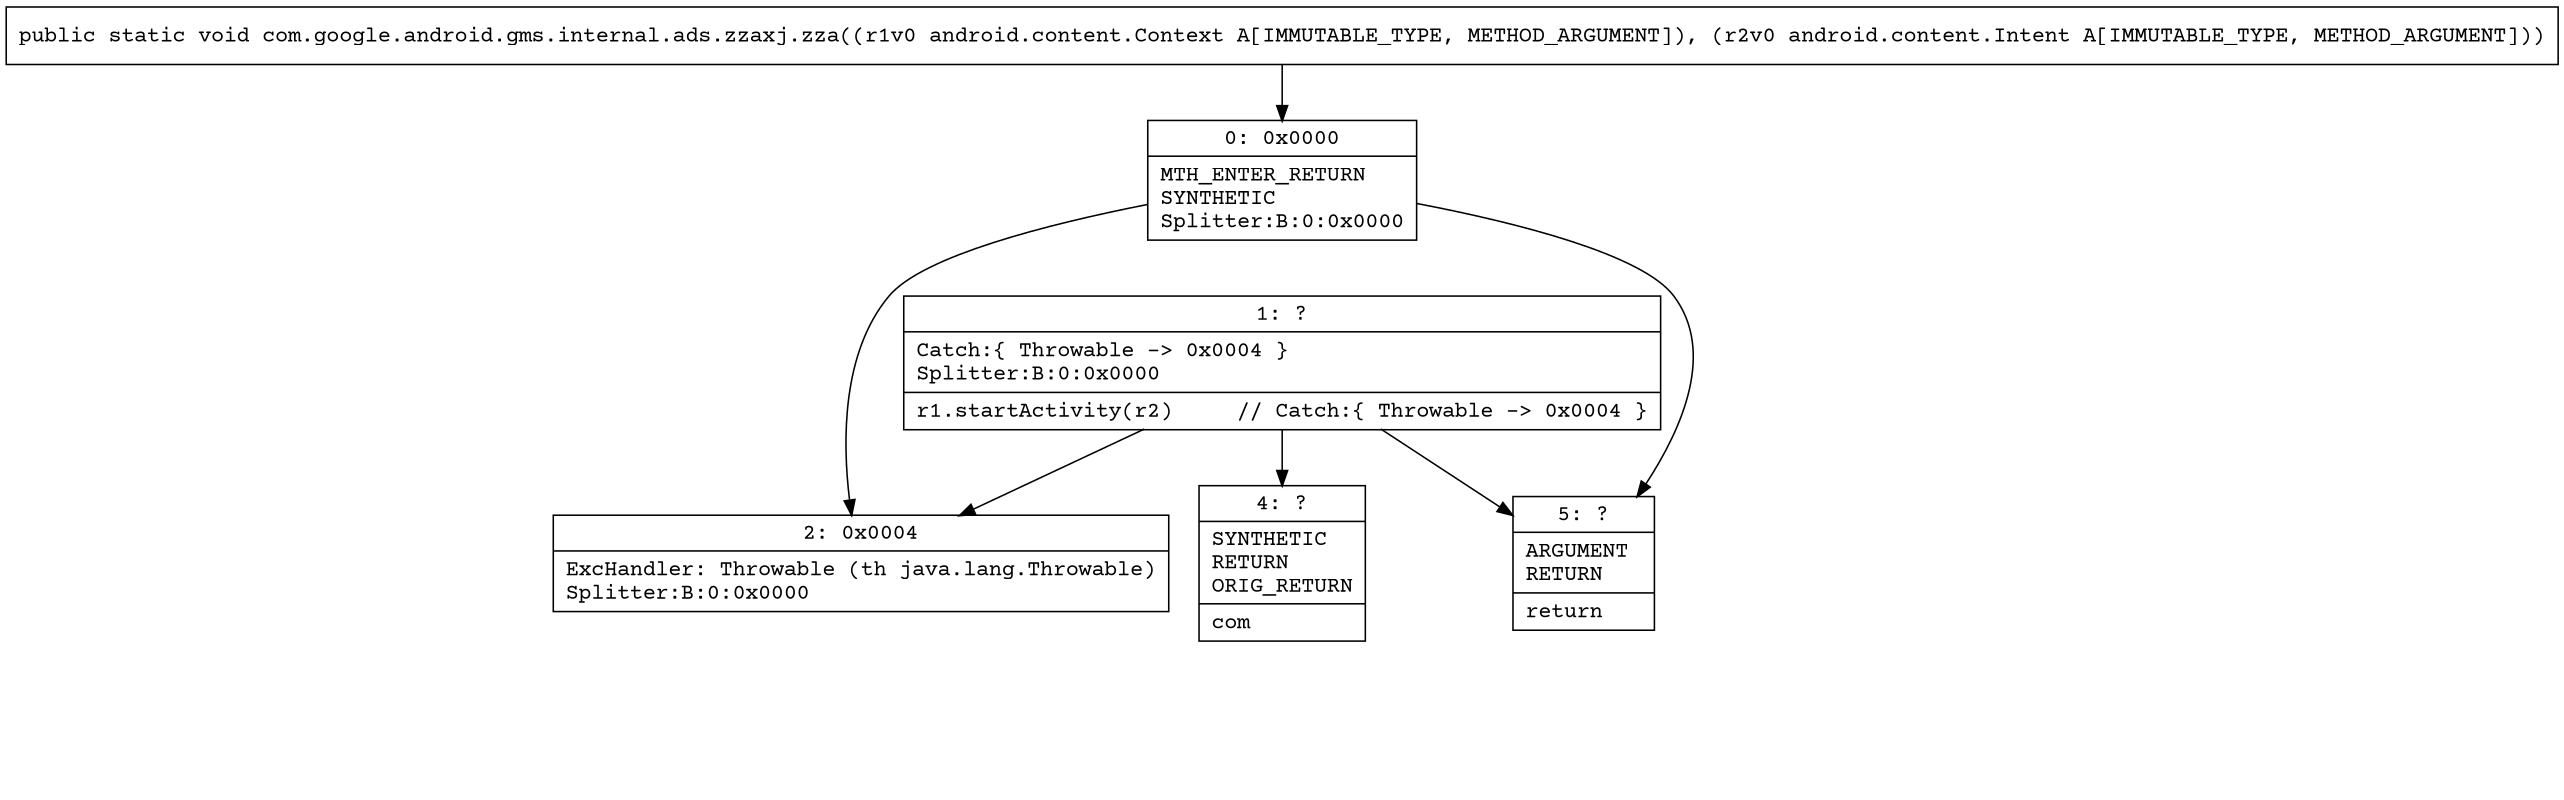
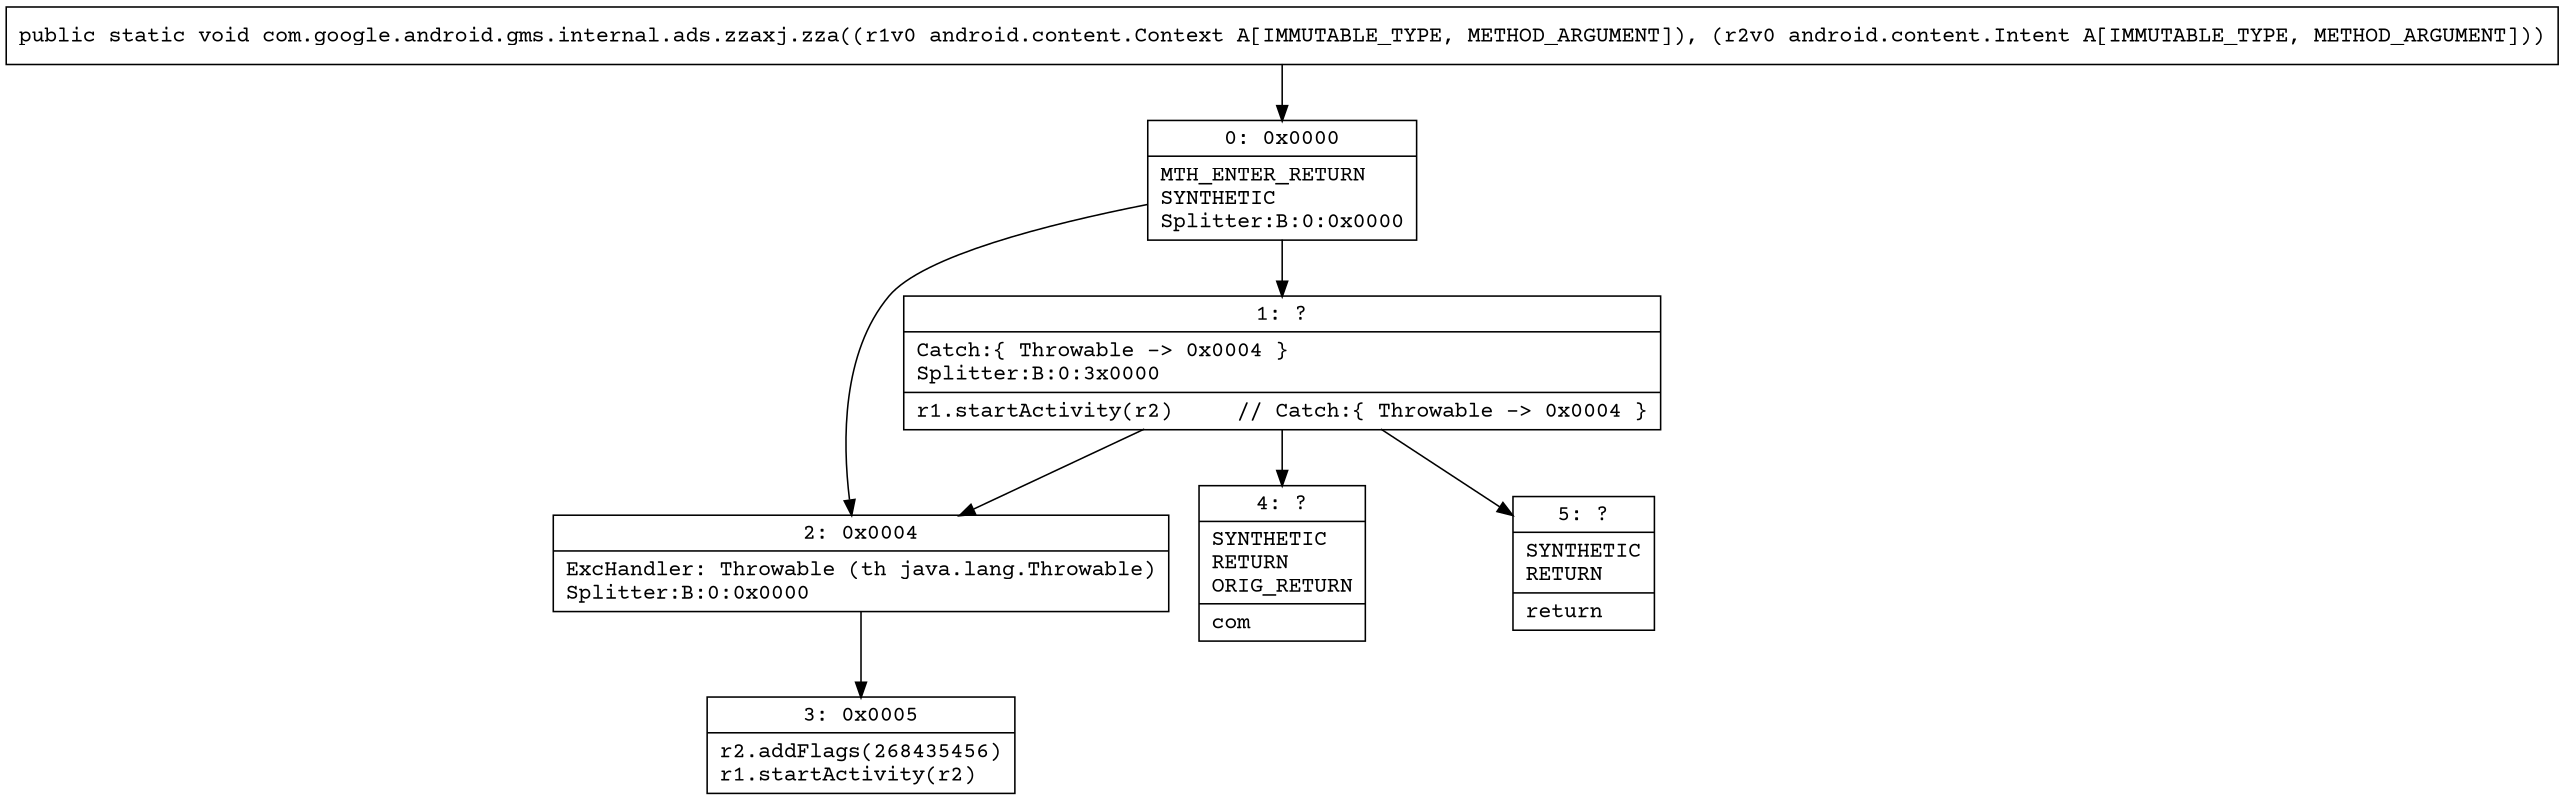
edge "0: 0x0000" -> "5: ?": now "0: 0x0000" -> "1: ?"
node "1: ?": text "Splitter:B:0:0x0000" -> "Splitter:B:0:3x0000"
node "5: ?": text "ARGUMENT" -> "SYNTHETIC"
node "3: 0x0005": added
